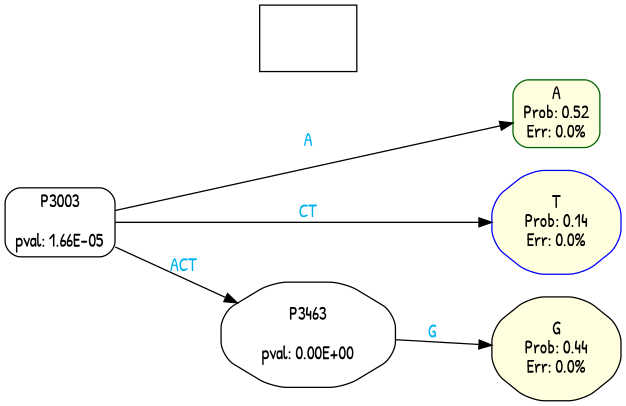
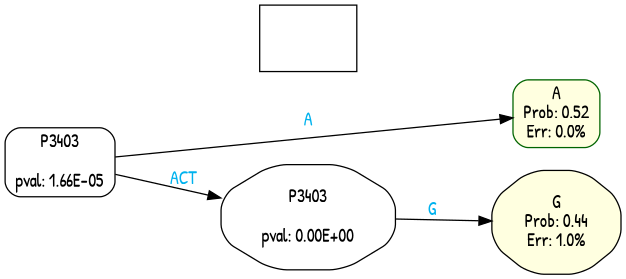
node "P3003 pval: 1.66E-05": label "P3003 pval: 1.66E-05" -> "P3403 pval: 1.66E-05"
node "T Prob: 0.14 Err: 0.0%": removed
node "P3463 pval: 0.00E+00": label "P3463 pval: 0.00E+00" -> "P3403 pval: 0.00E+00"
node "G Prob: 0.44 Err: 0.0%": label "G Prob: 0.44 Err: 0.0%" -> "G Prob: 0.44 Err: 1.0%"
